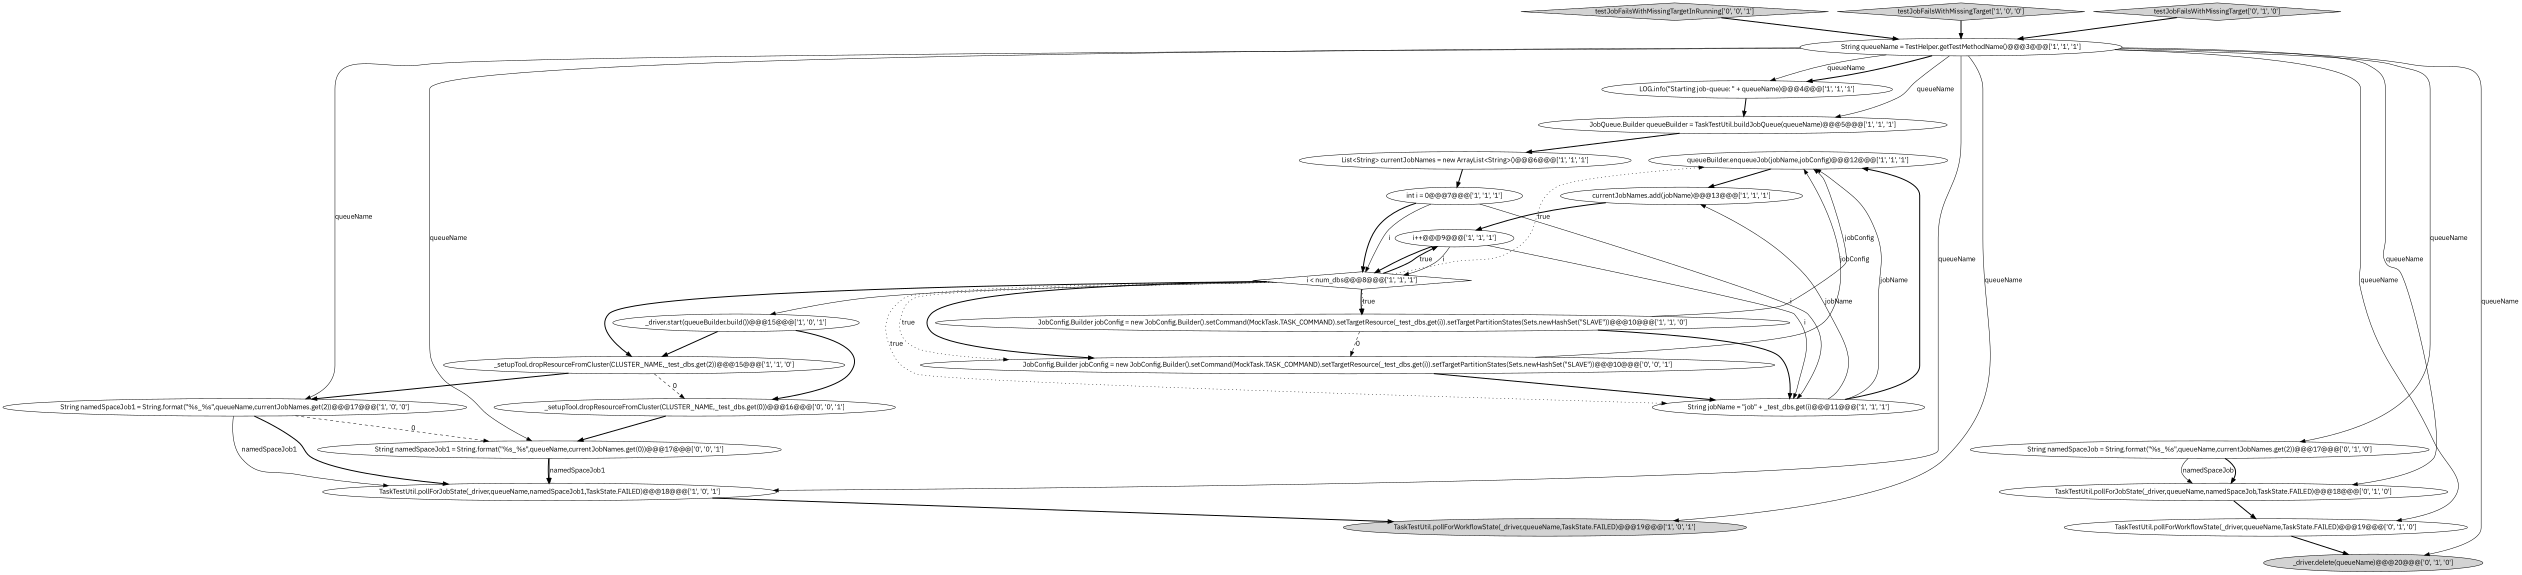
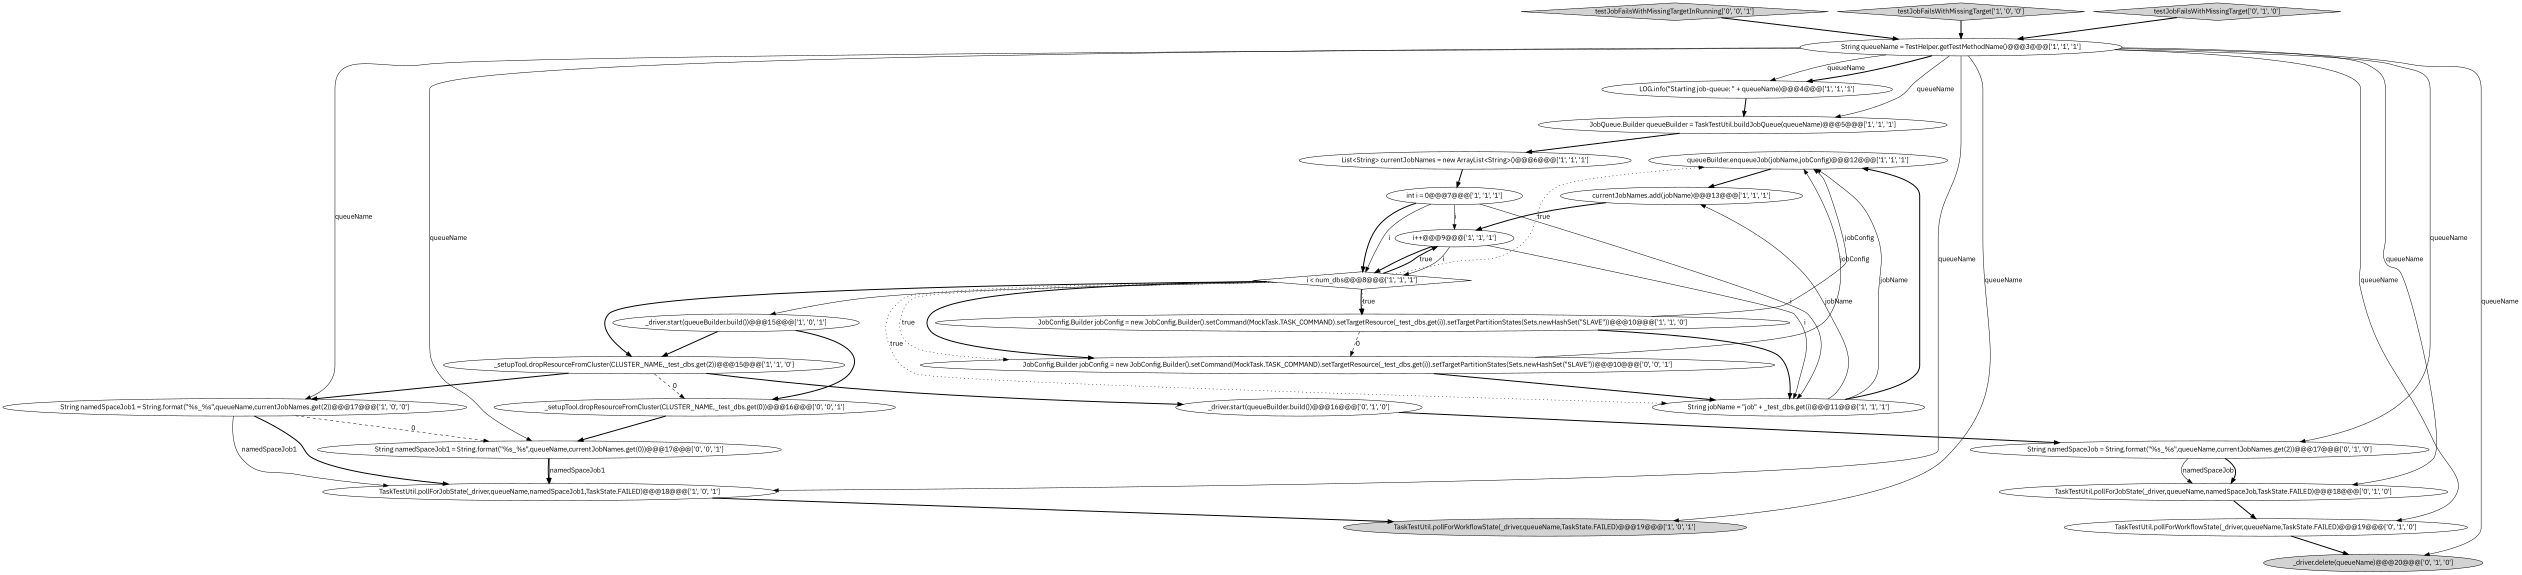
edge "int i = 0@@@7@@@['1', '1', '1']" -> "i++@@@9@@@['1', '1', '1']": added, label "i"
node "_driver.start(queueBuilder.build())@@@16@@@['0', '1', '0']": added
